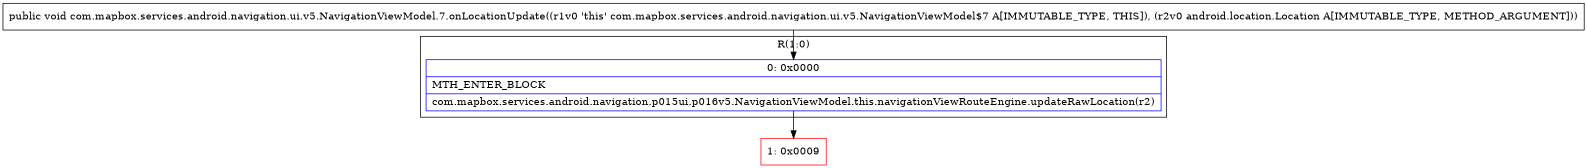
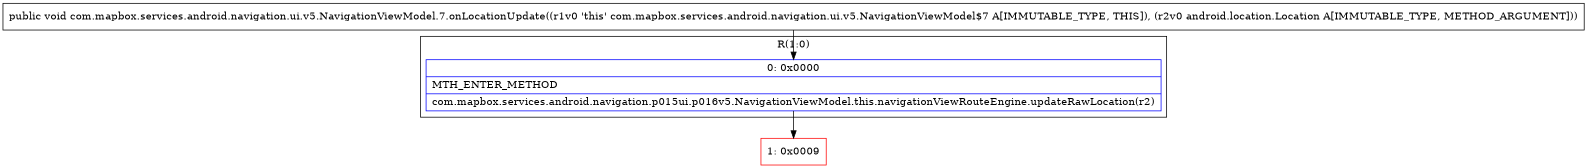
node "0: 0x0000": text "MTH_ENTER_BLOCK" -> "MTH_ENTER_METHOD"
